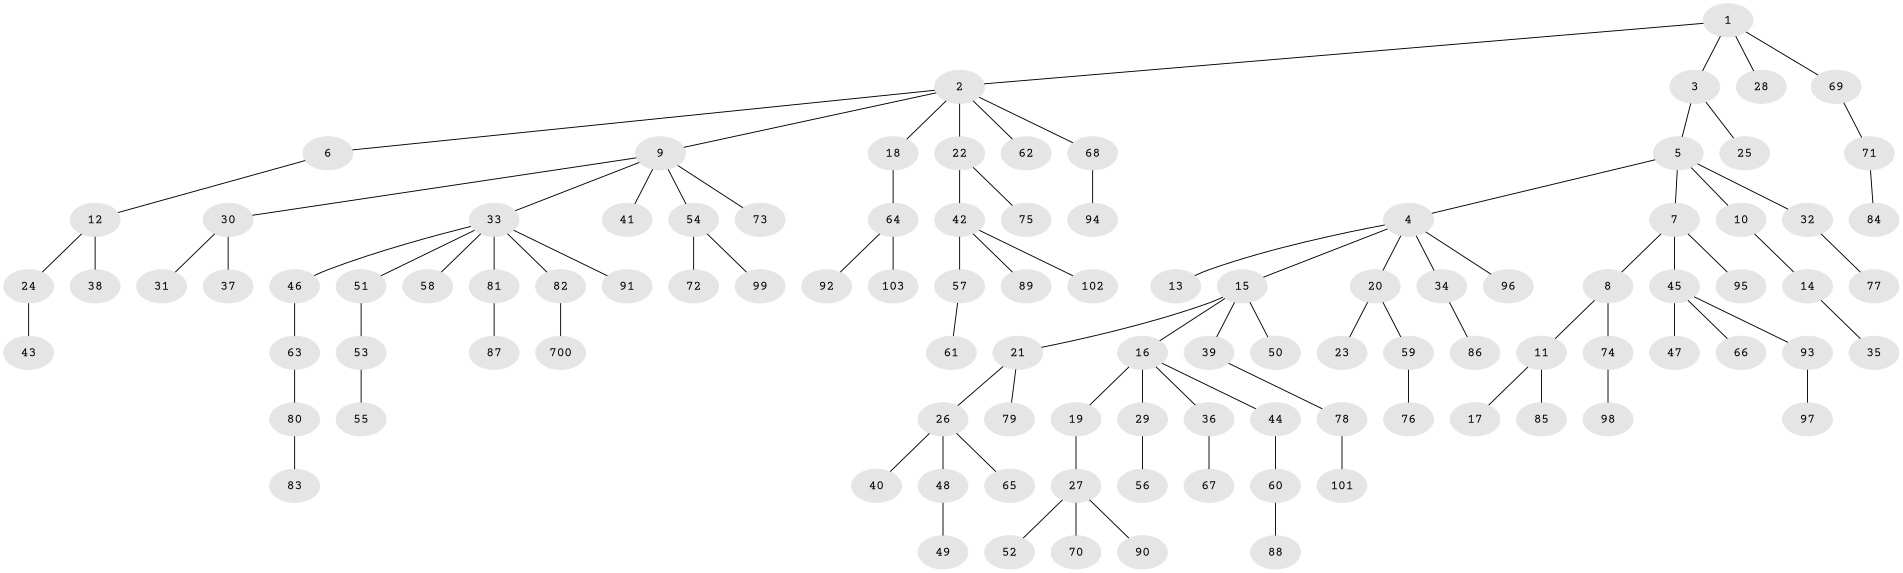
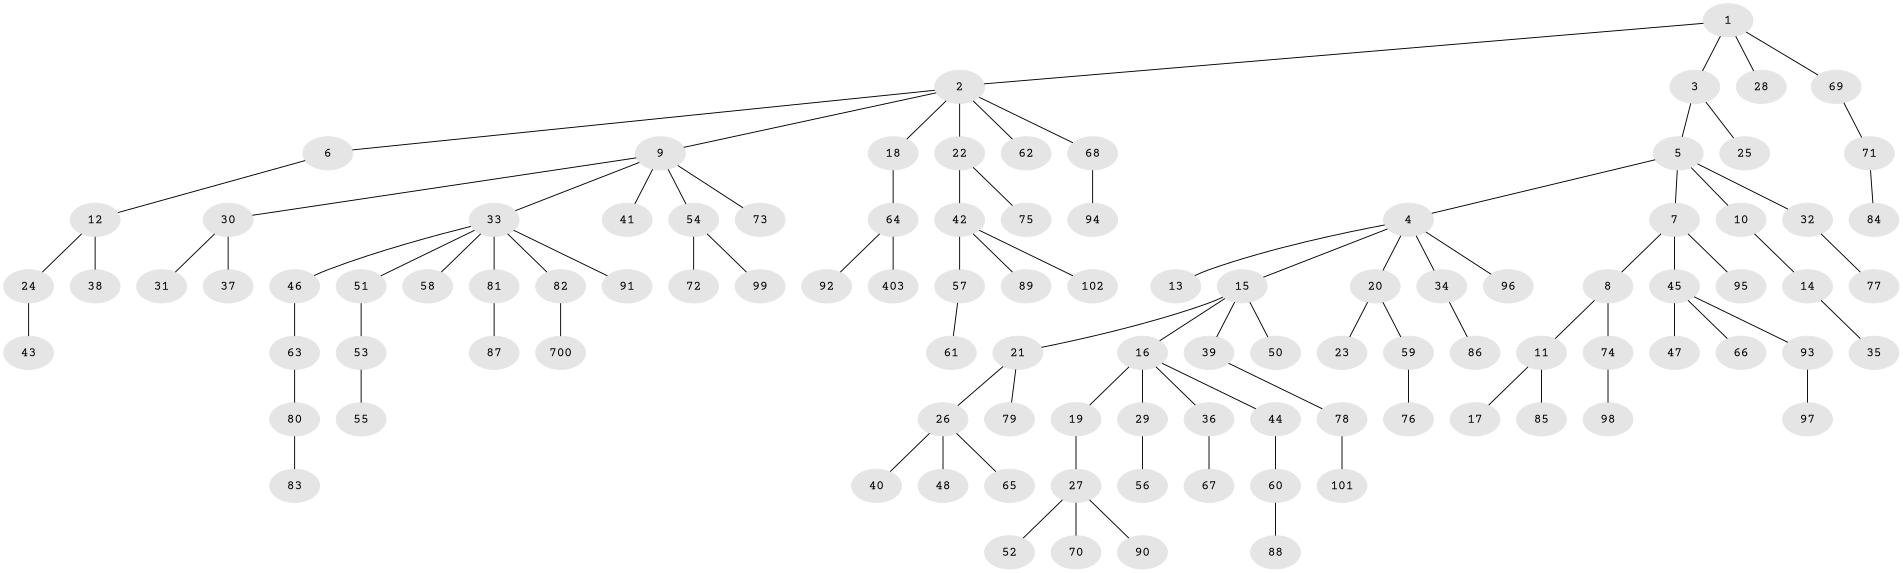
node "103": label "103" -> "403"
node "49": removed
